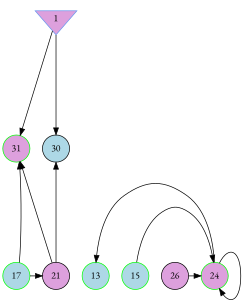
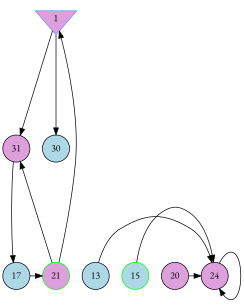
node "31": color green -> black
edge "24" -> "13": reversed
edge "17" -> "31": reversed
edge "21" -> "30": now "21" -> "1"
node "17": color green -> black
node "21": color black -> green
node "13": color green -> black
node "26": label "26" -> "20"
node "24": color green -> black
